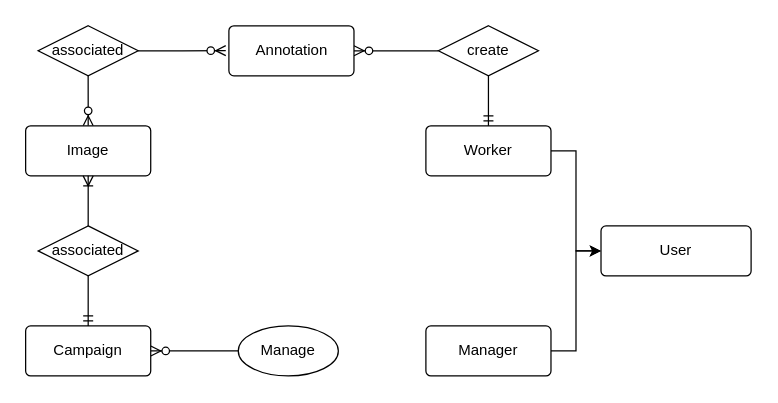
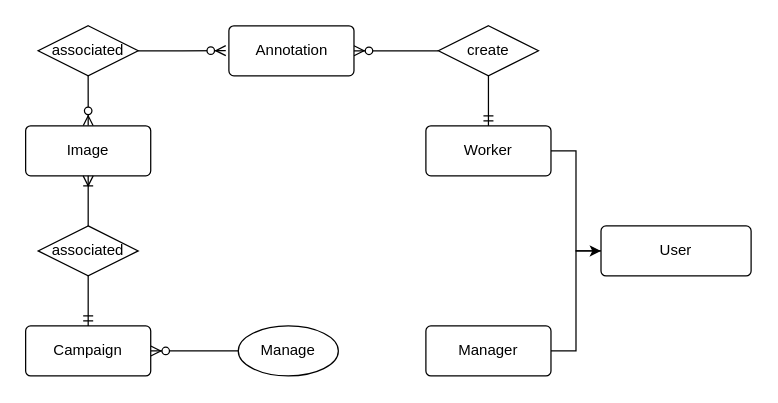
edge "Worker" -> "User": arrowhead classic -> none
